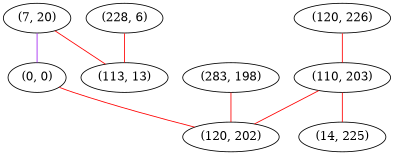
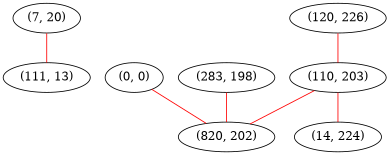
node "(228, 6)": removed
edge "(7, 20)" -- "(0, 0)": removed
node "(113, 13)": label "(113, 13)" -> "(111, 13)"
node "(120, 202)": label "(120, 202)" -> "(820, 202)"
node "(14, 225)": label "(14, 225)" -> "(14, 224)"
